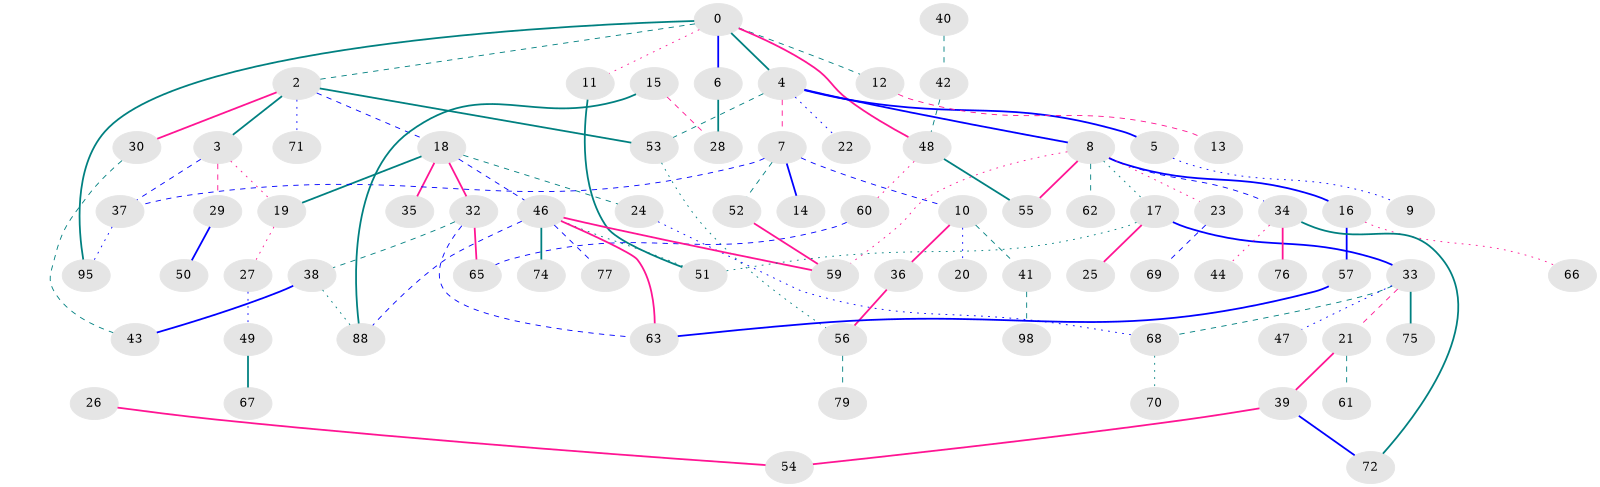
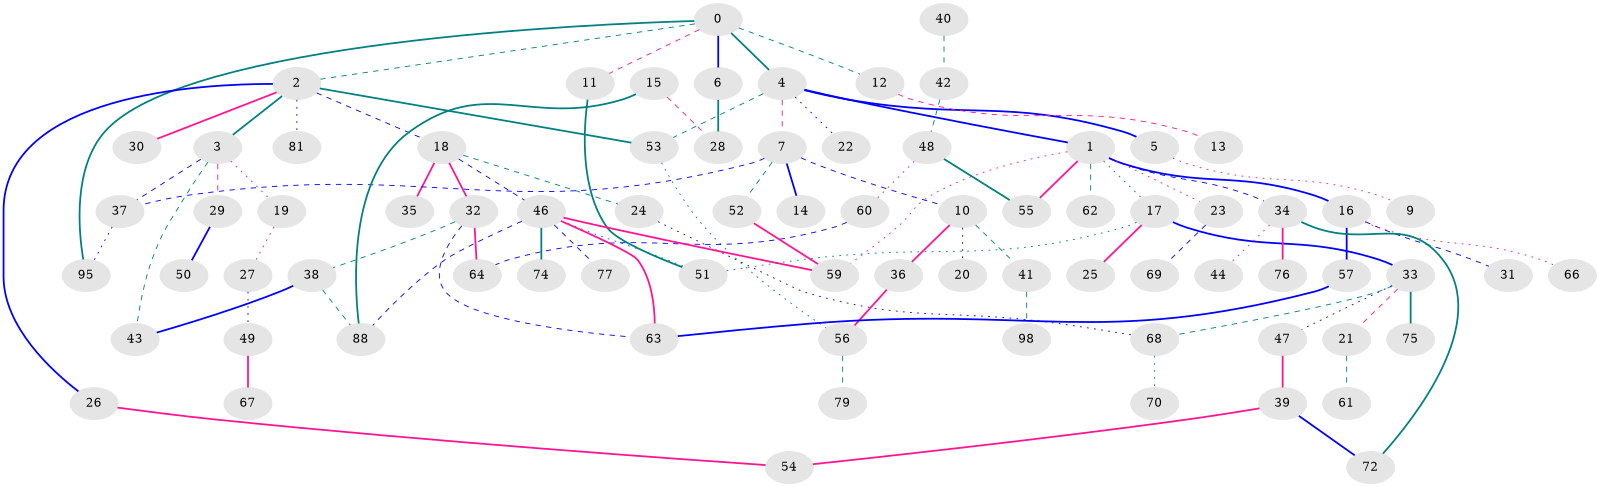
edge "0" -- "11": style dotted -> dashed
edge "0" -- "48": removed
node "71": label "71" -> "81"
node "8": label "8" -> "1"
edge "2" -- "26": added
edge "18" -- "19": removed
edge "5" -- "9": color blue -> deeppink
edge "30" -- "43": now "3" -- "43"
node "65": label "65" -> "64"
node "31": added
edge "38" -- "88": style dotted -> dashed
edge "21" -- "39": now "47" -- "39"
edge "49" -- "67": color teal -> deeppink
